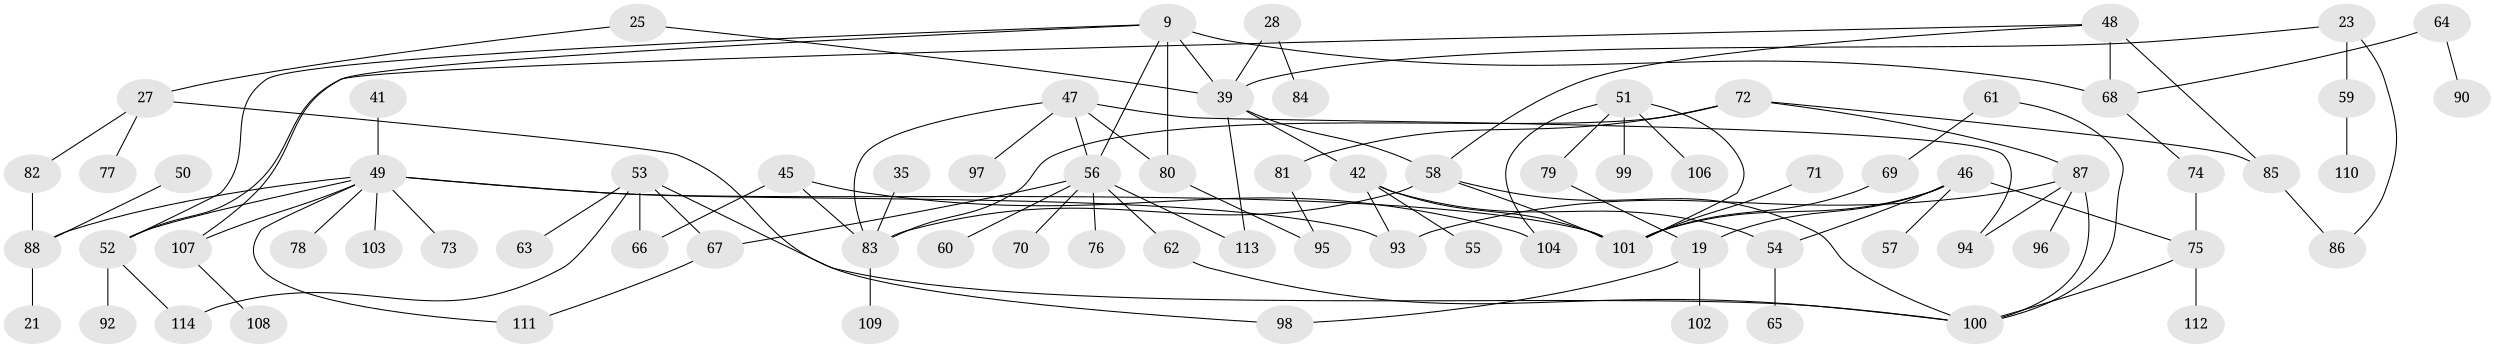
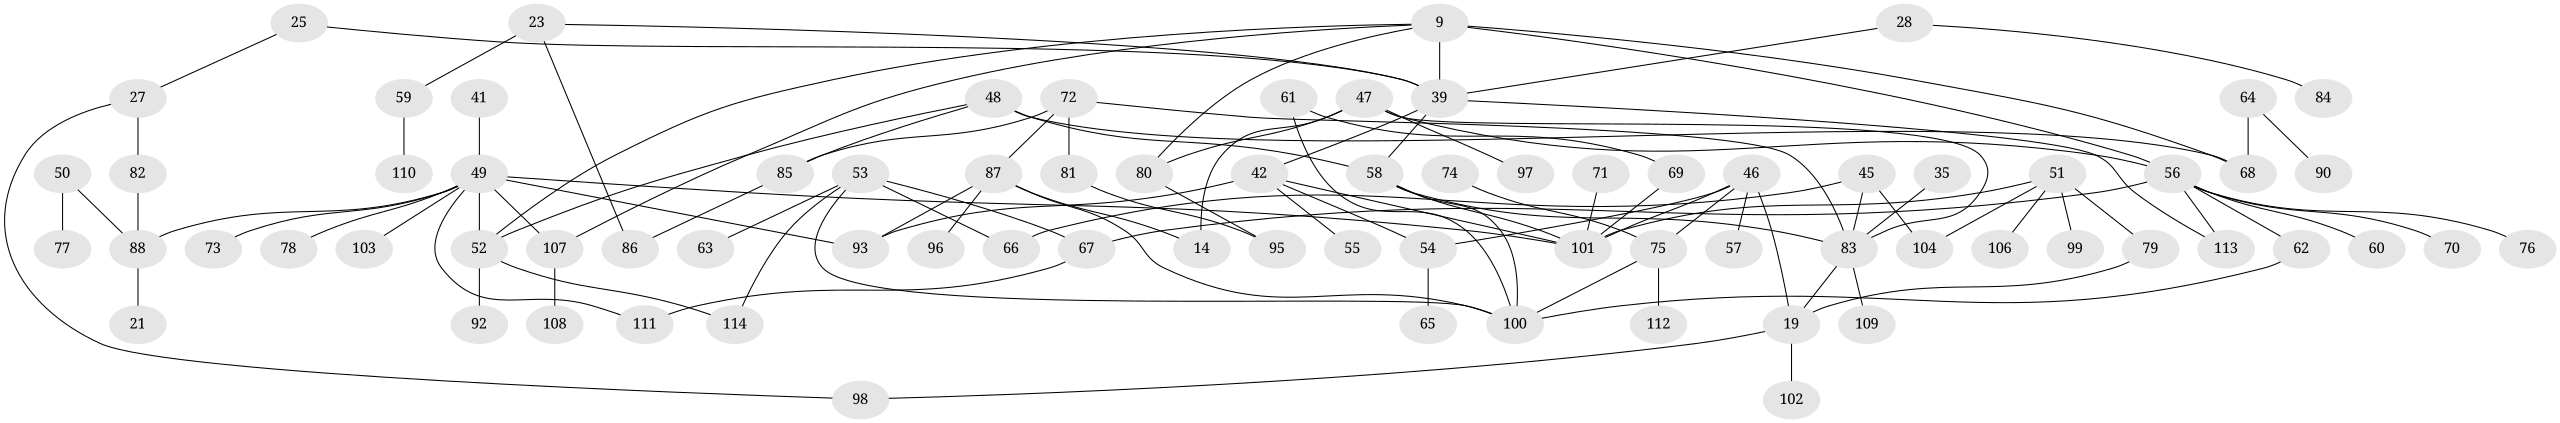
edge "68" -- "74": removed
edge "27" -- "77": now "50" -- "77"
node "94": label "94" -> "14"
edge "83" -- "19": added
